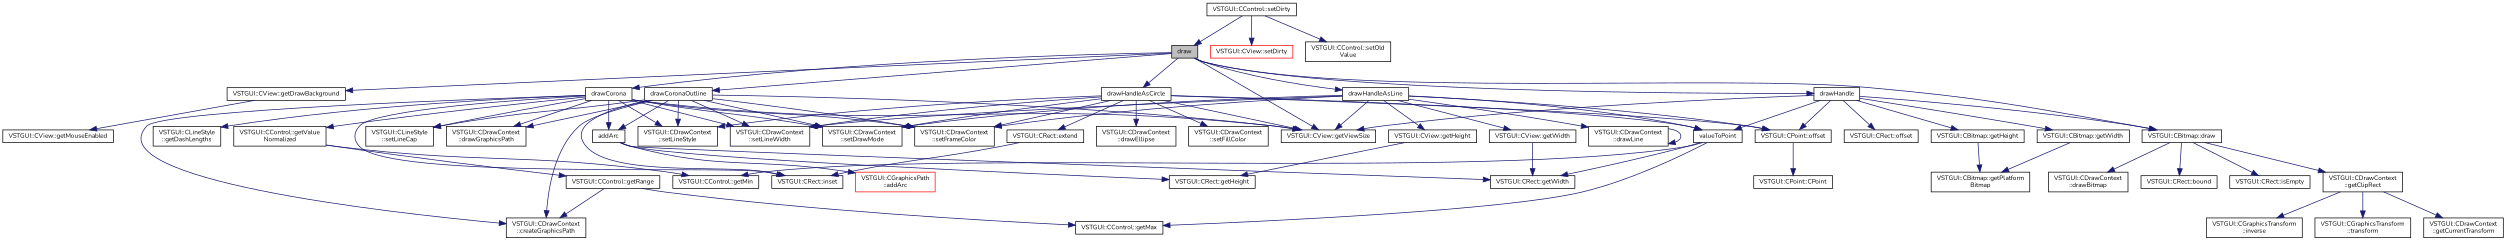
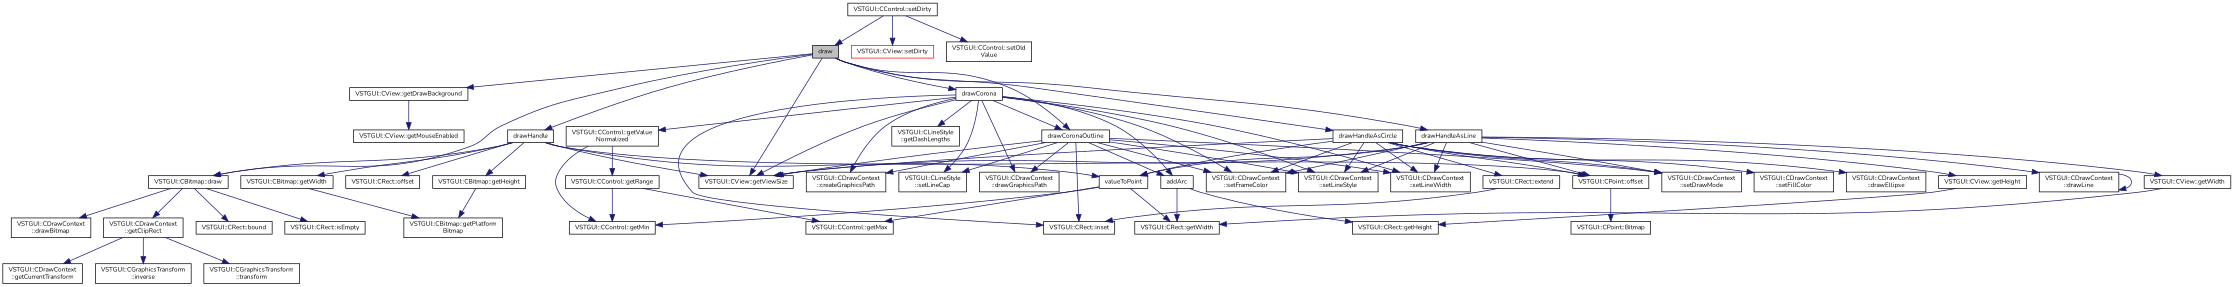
edge "drawCorona" -> "VSTGUI::CDrawContext ::setDrawMode": now "drawCorona" -> "drawCoronaOutline"
edge "drawHandleAsLine" -> "VSTGUI::CDrawContext ::setLineStyle": added
node "VSTGUI::CGraphicsPath ::addArc": removed
node "VSTGUI::CPoint::CPoint": label "VSTGUI::CPoint::CPoint" -> "VSTGUI::CPoint::Bitmap"
edge "VSTGUI::CControl::getRange" -> "VSTGUI::CDrawContext ::createGraphicsPath": now "VSTGUI::CControl::getRange" -> "VSTGUI::CControl::getMin"
